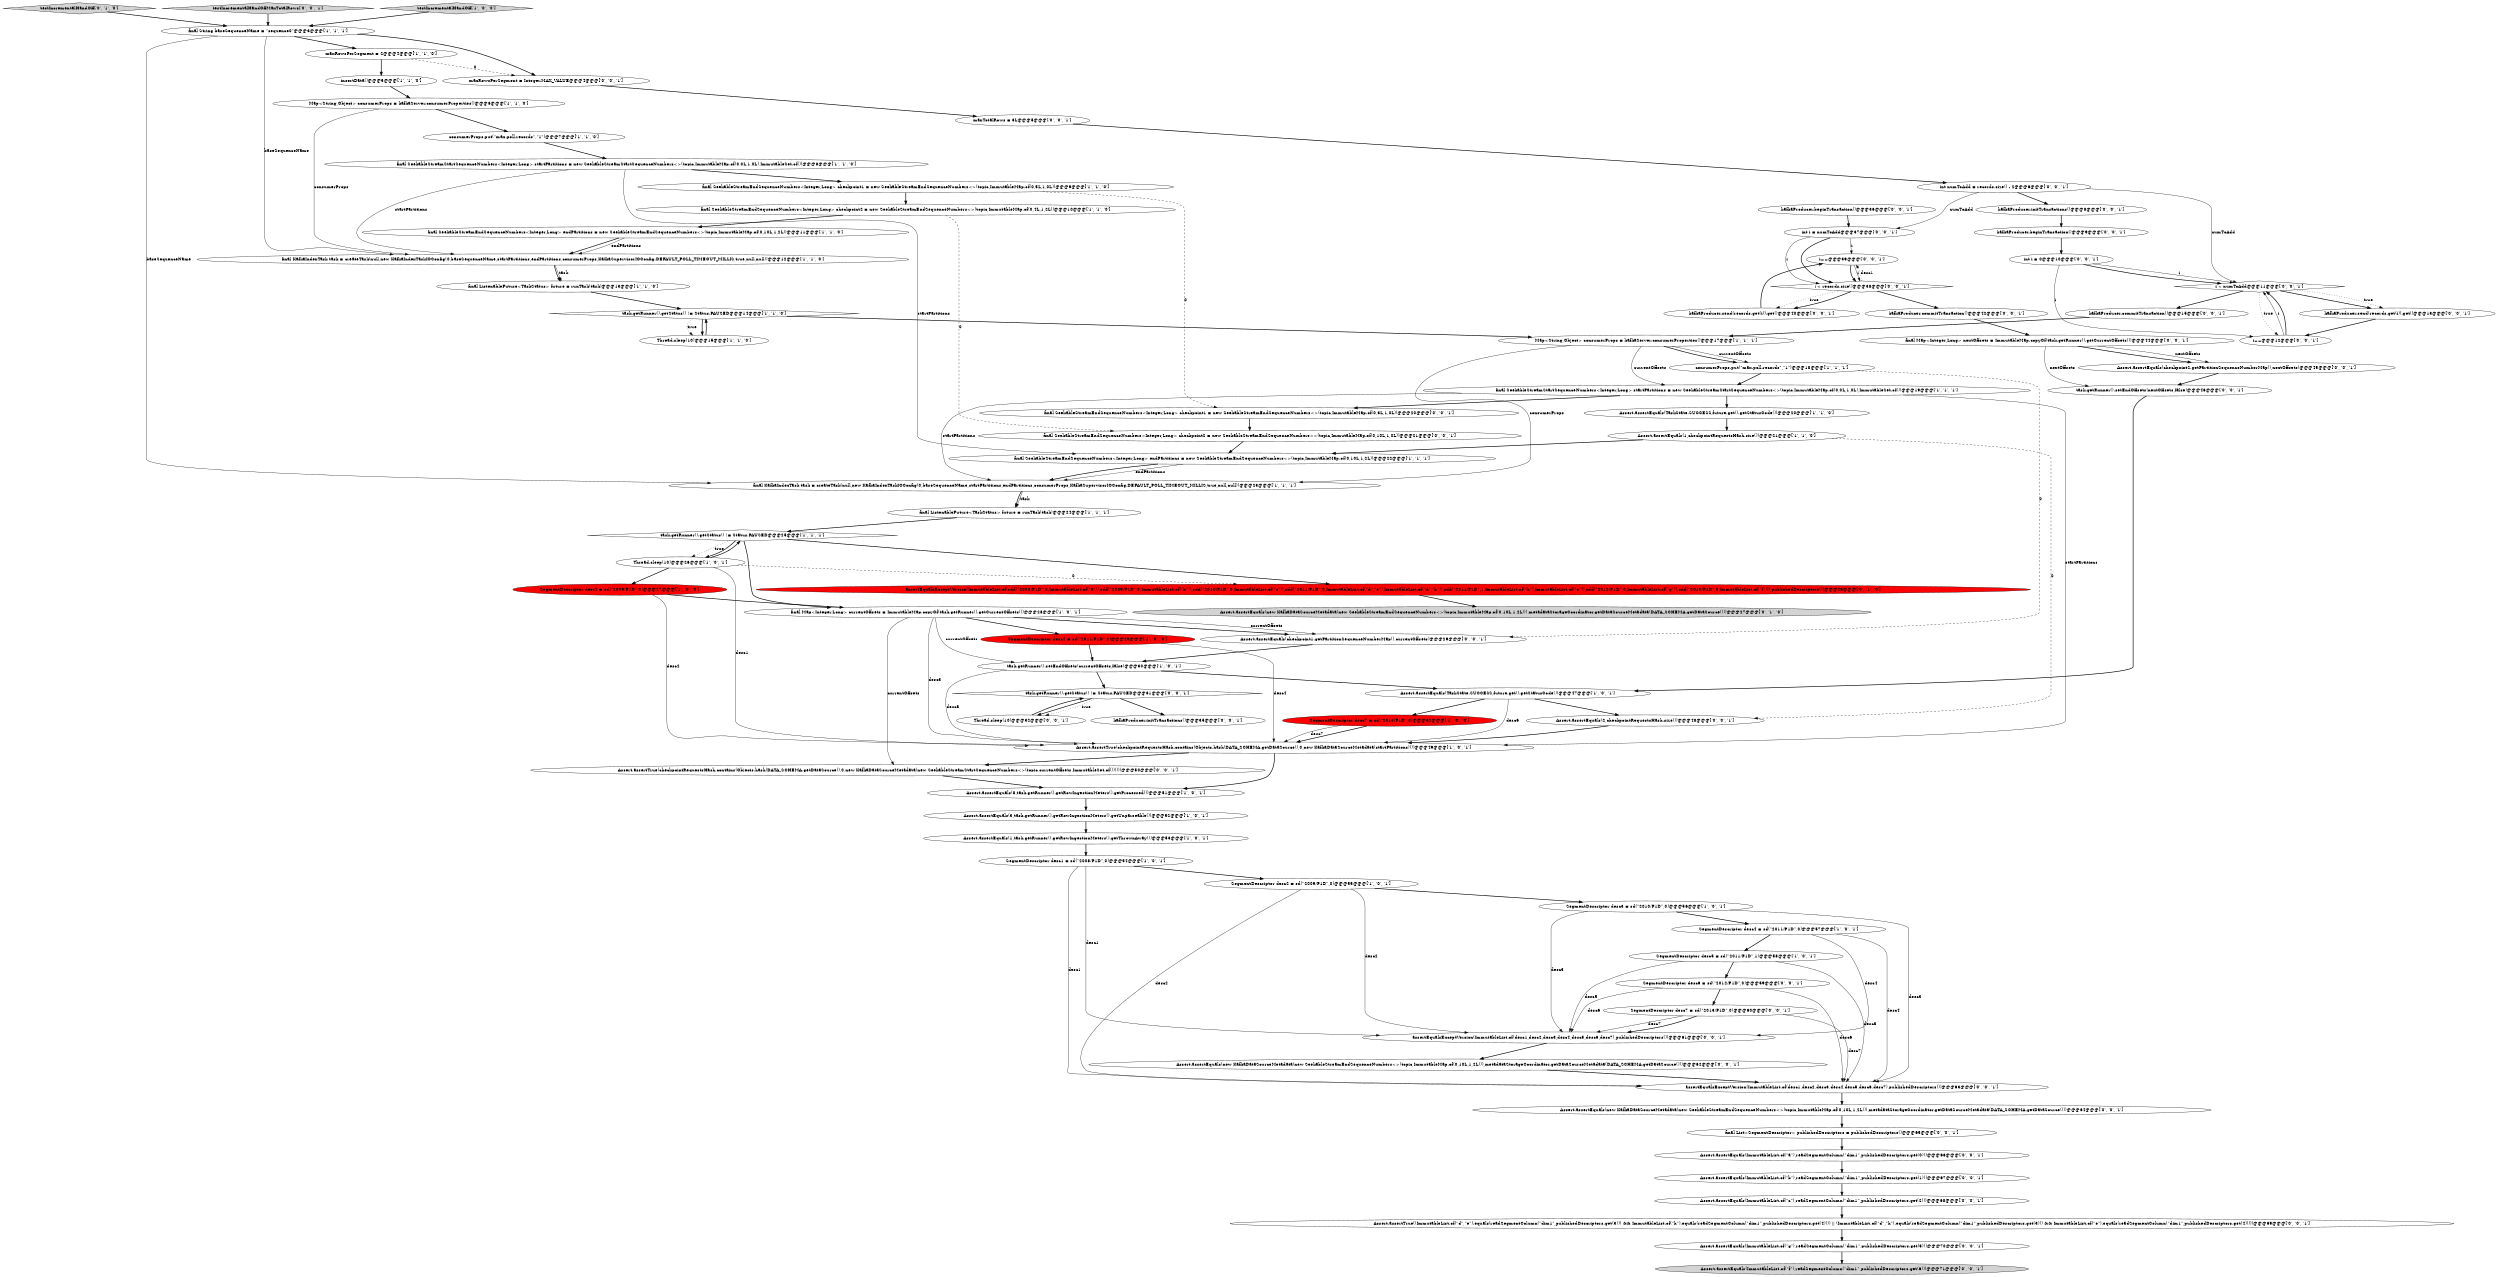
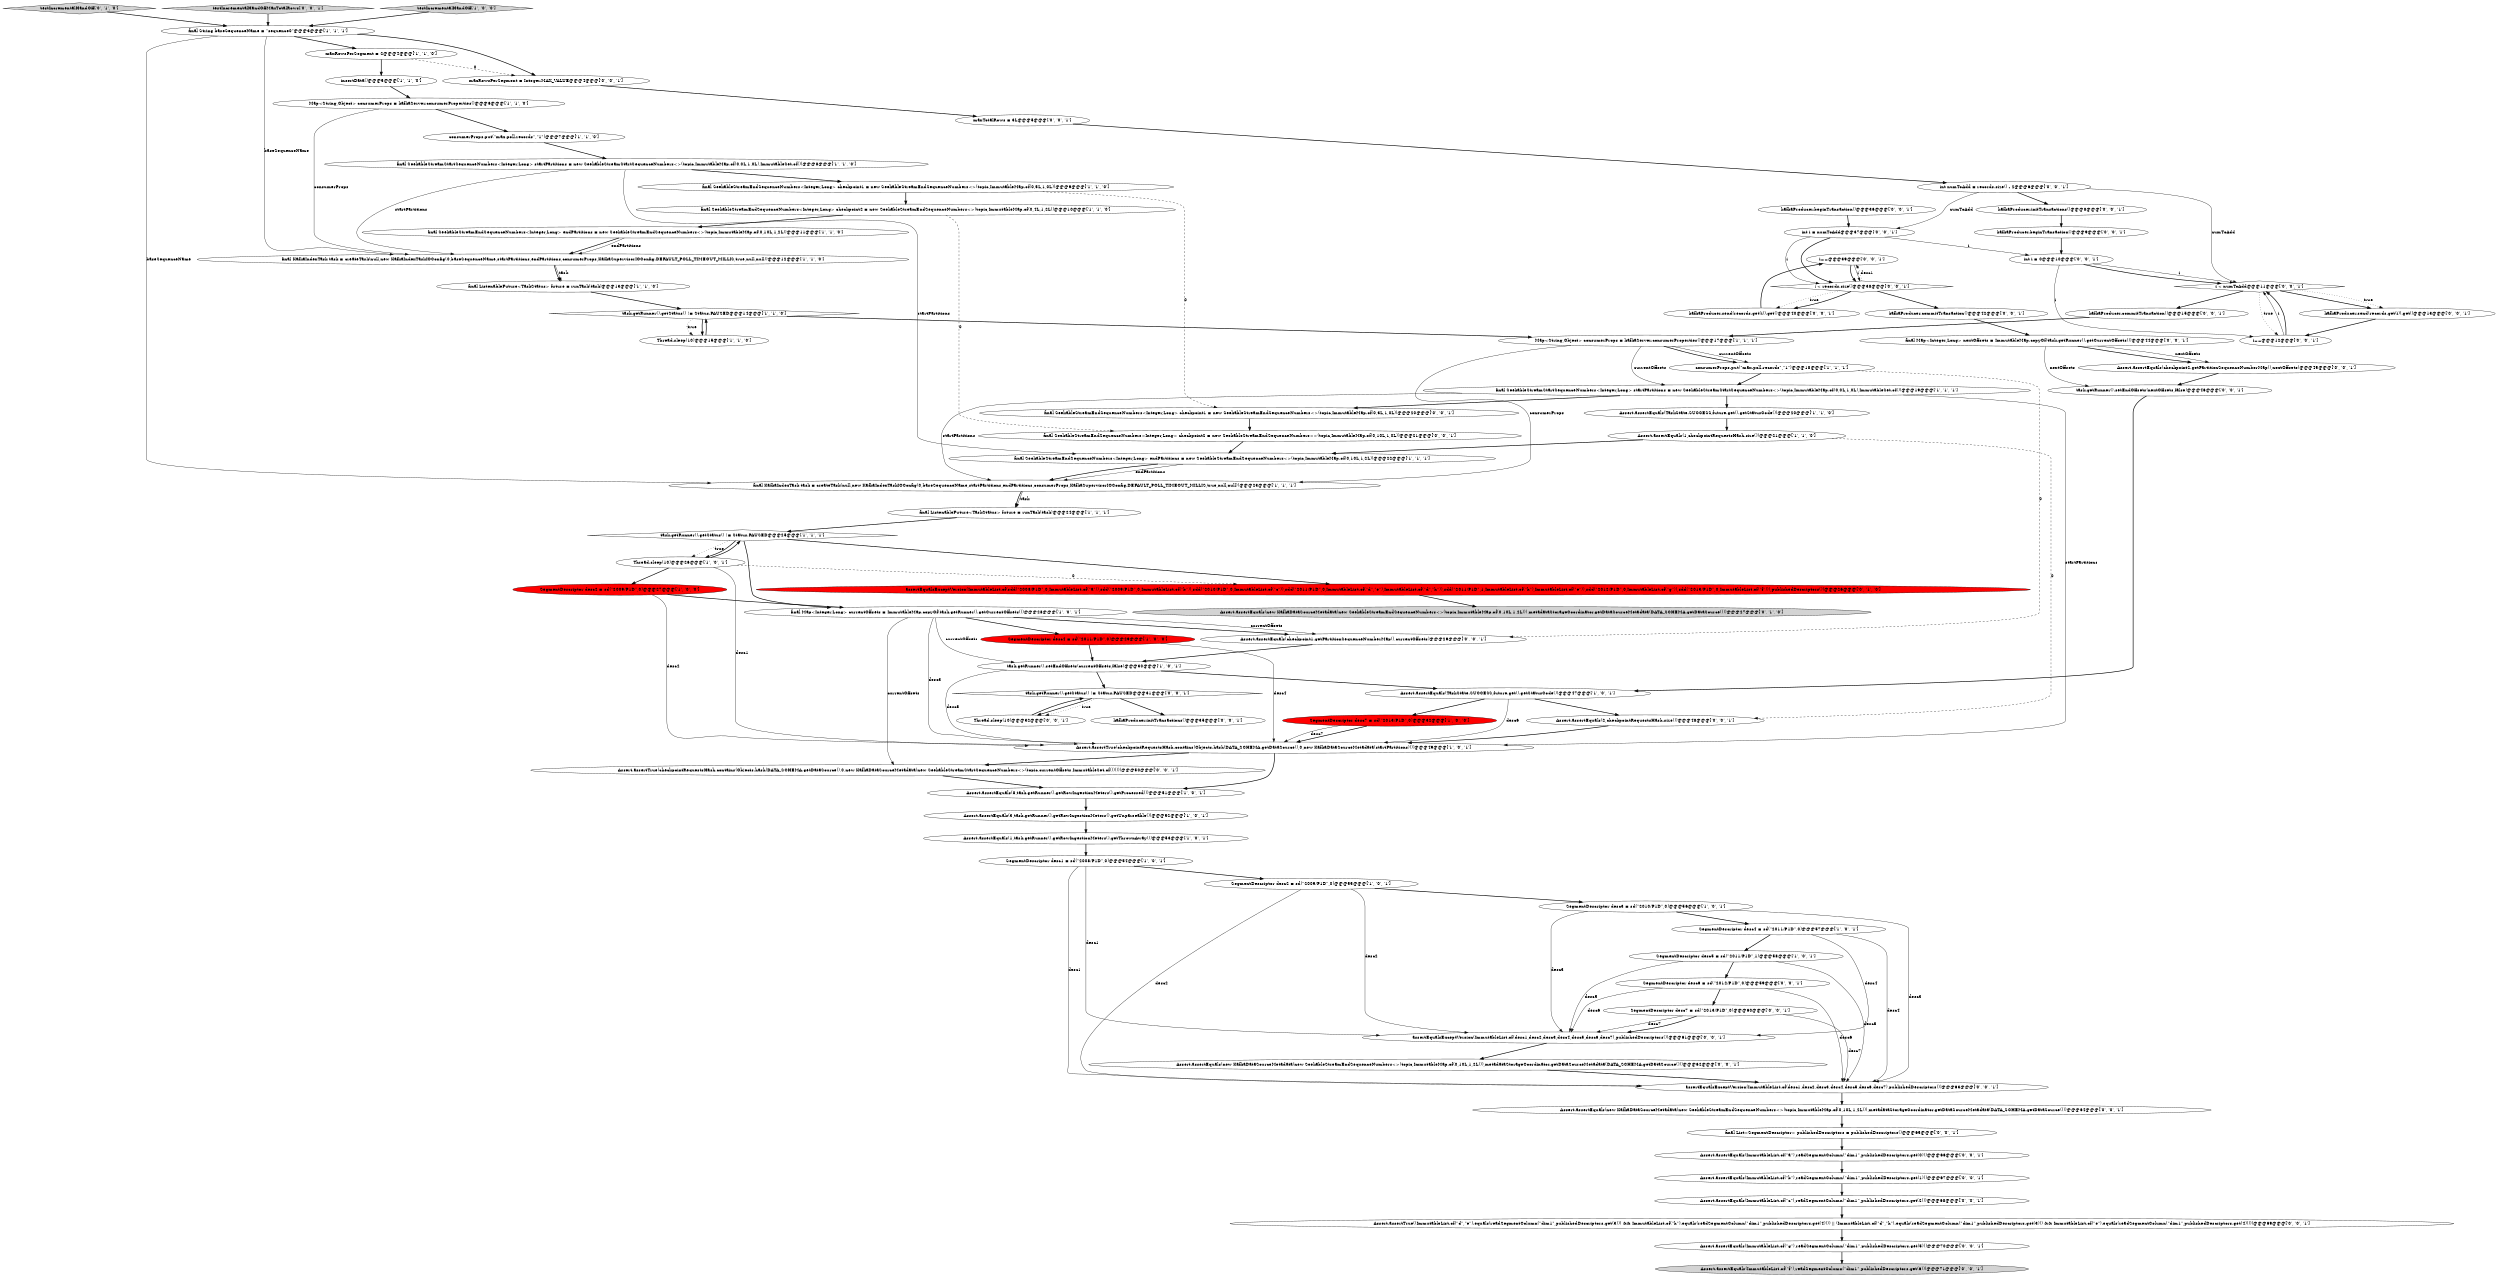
edge "int i = numToAdd@@@37@@@['0', '0', '1']" -> "i++@@@39@@@['0', '0', '1']": now "int i = numToAdd@@@37@@@['0', '0', '1']" -> "int i = 0@@@10@@@['0', '0', '1']"
